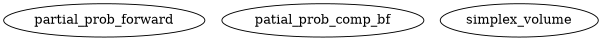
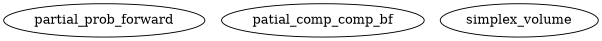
node "patial_prob_comp_bf": label "patial_prob_comp_bf" -> "patial_comp_comp_bf"
